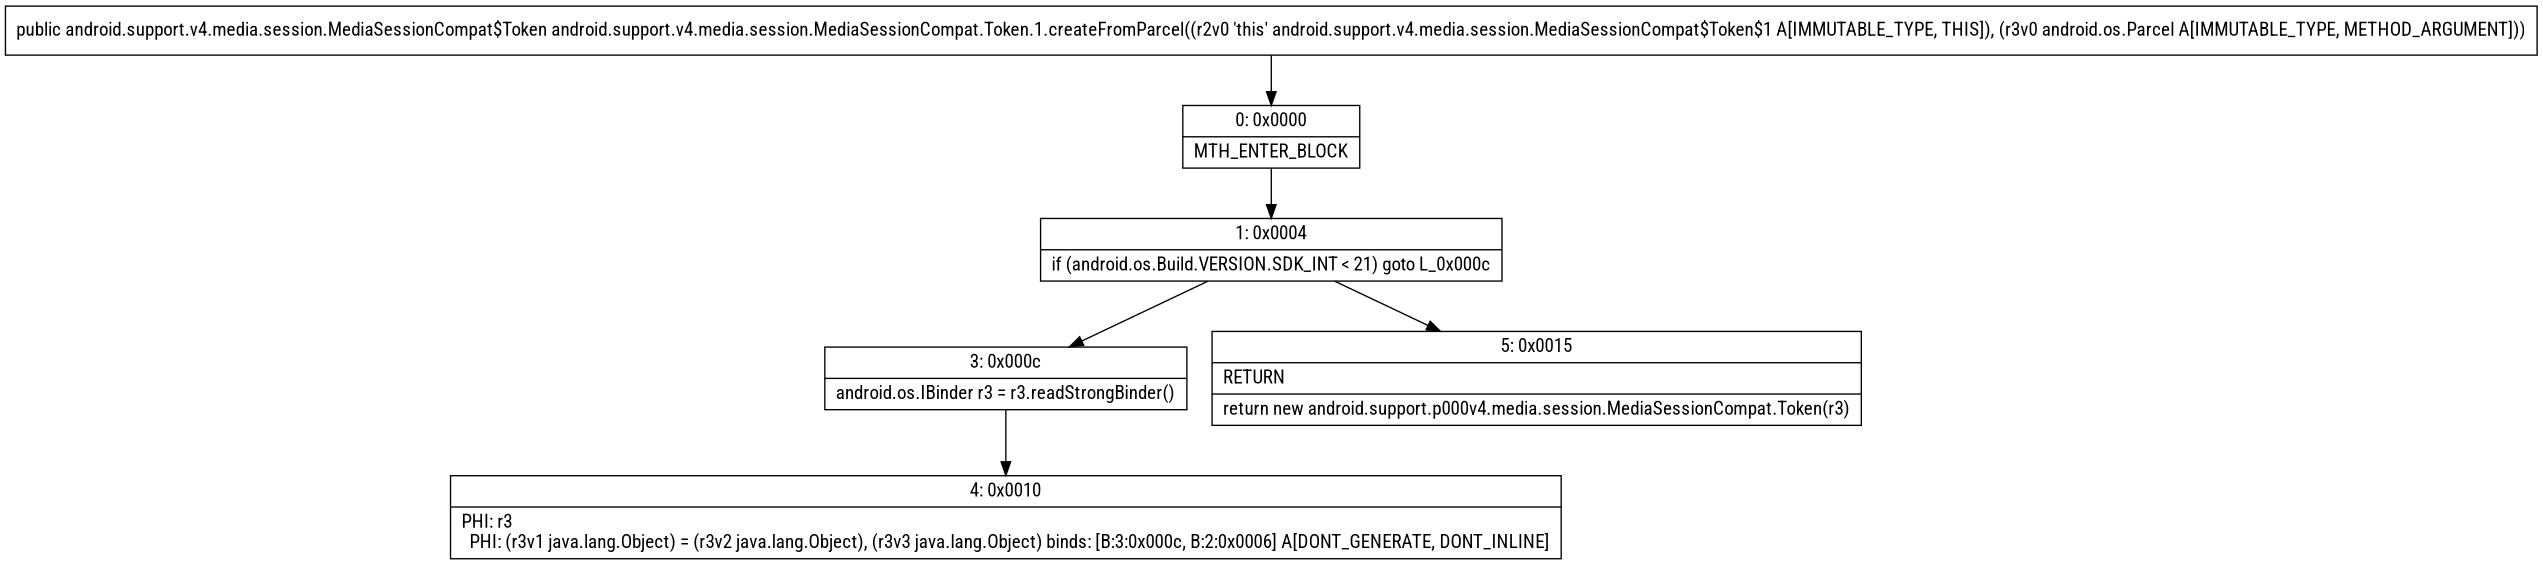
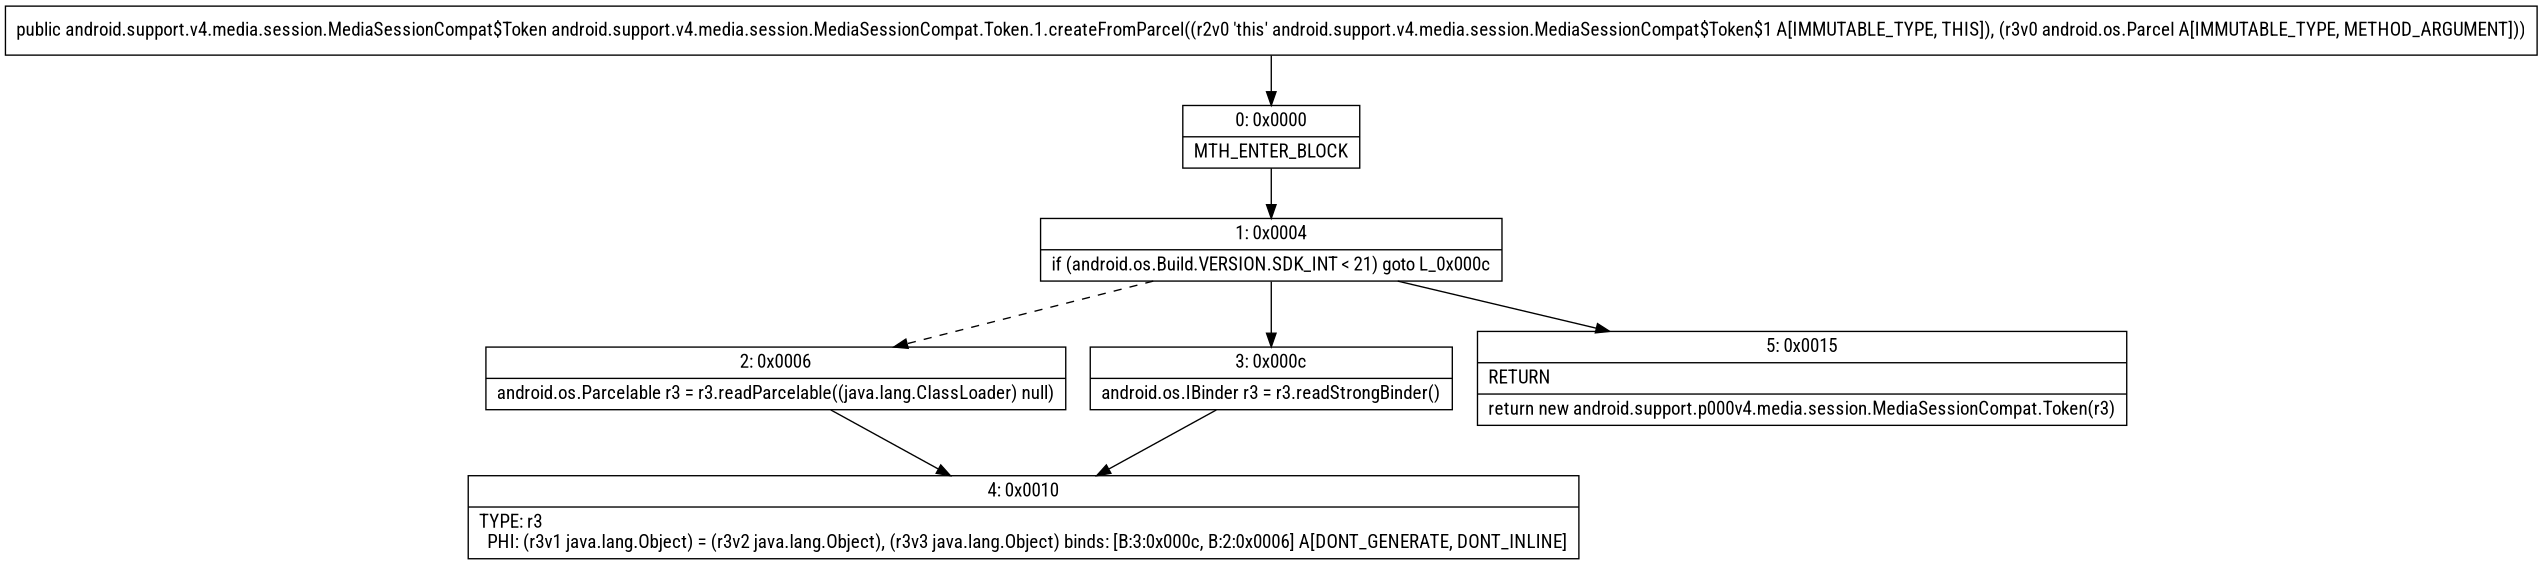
node "2: 0x0006": added
node "4: 0x0010": text "PHI: r3" -> "TYPE: r3"
